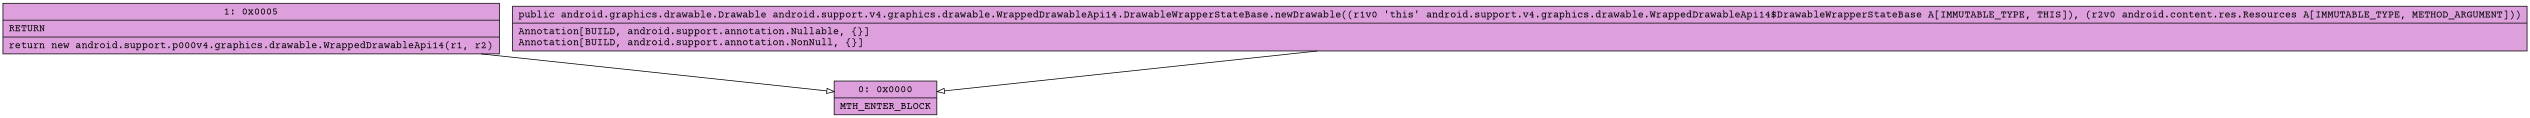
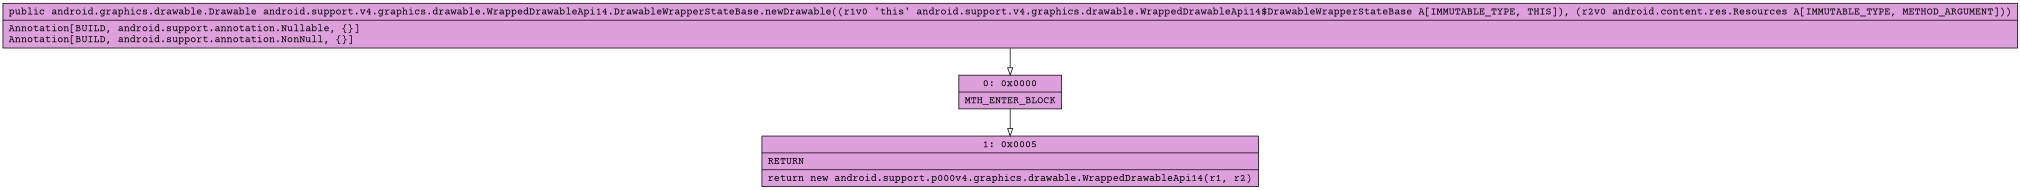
edge "1: 0x0005" -> "0: 0x0000": reversed
